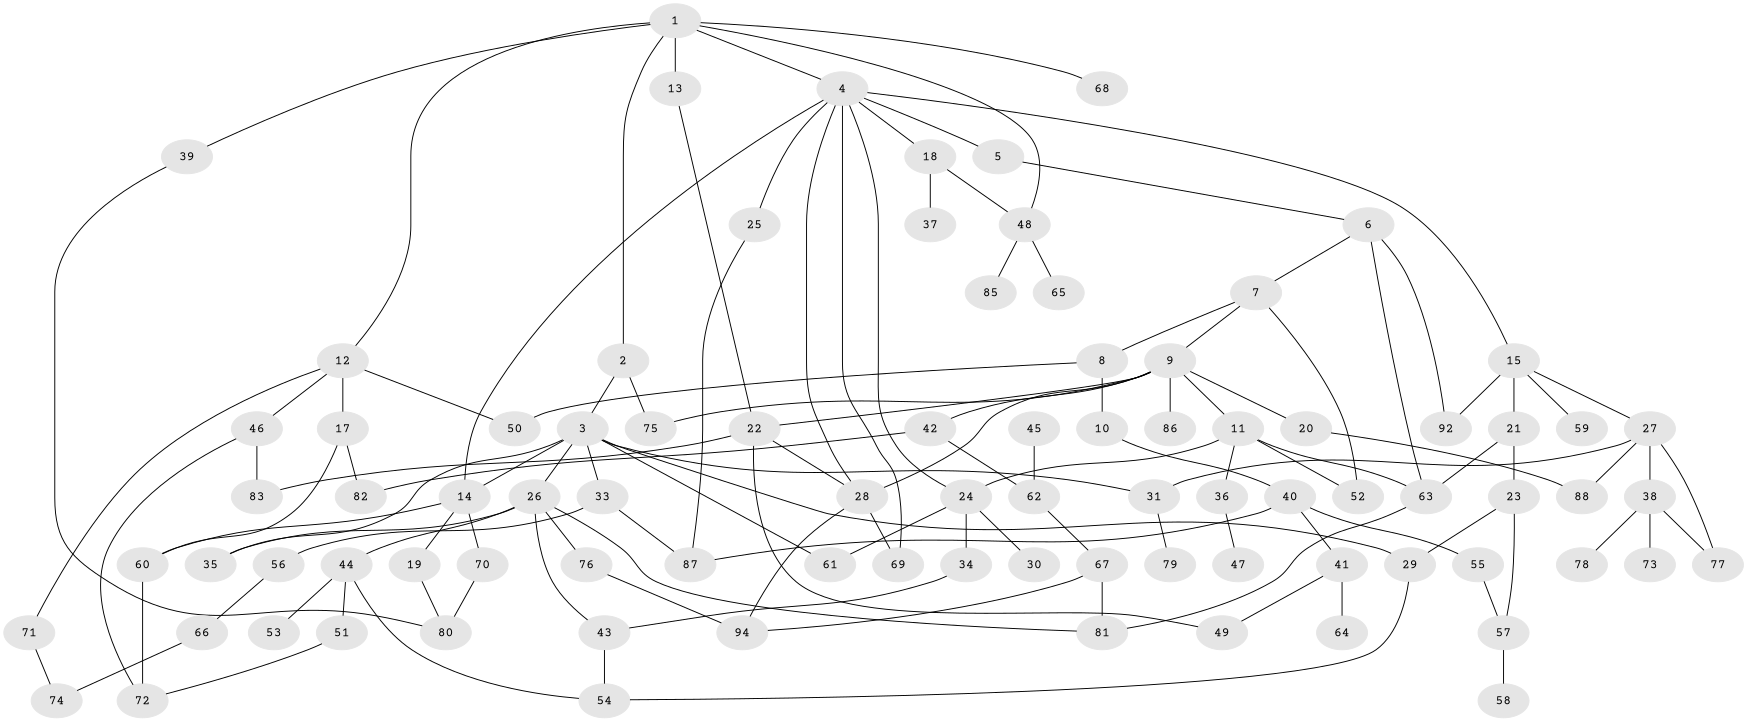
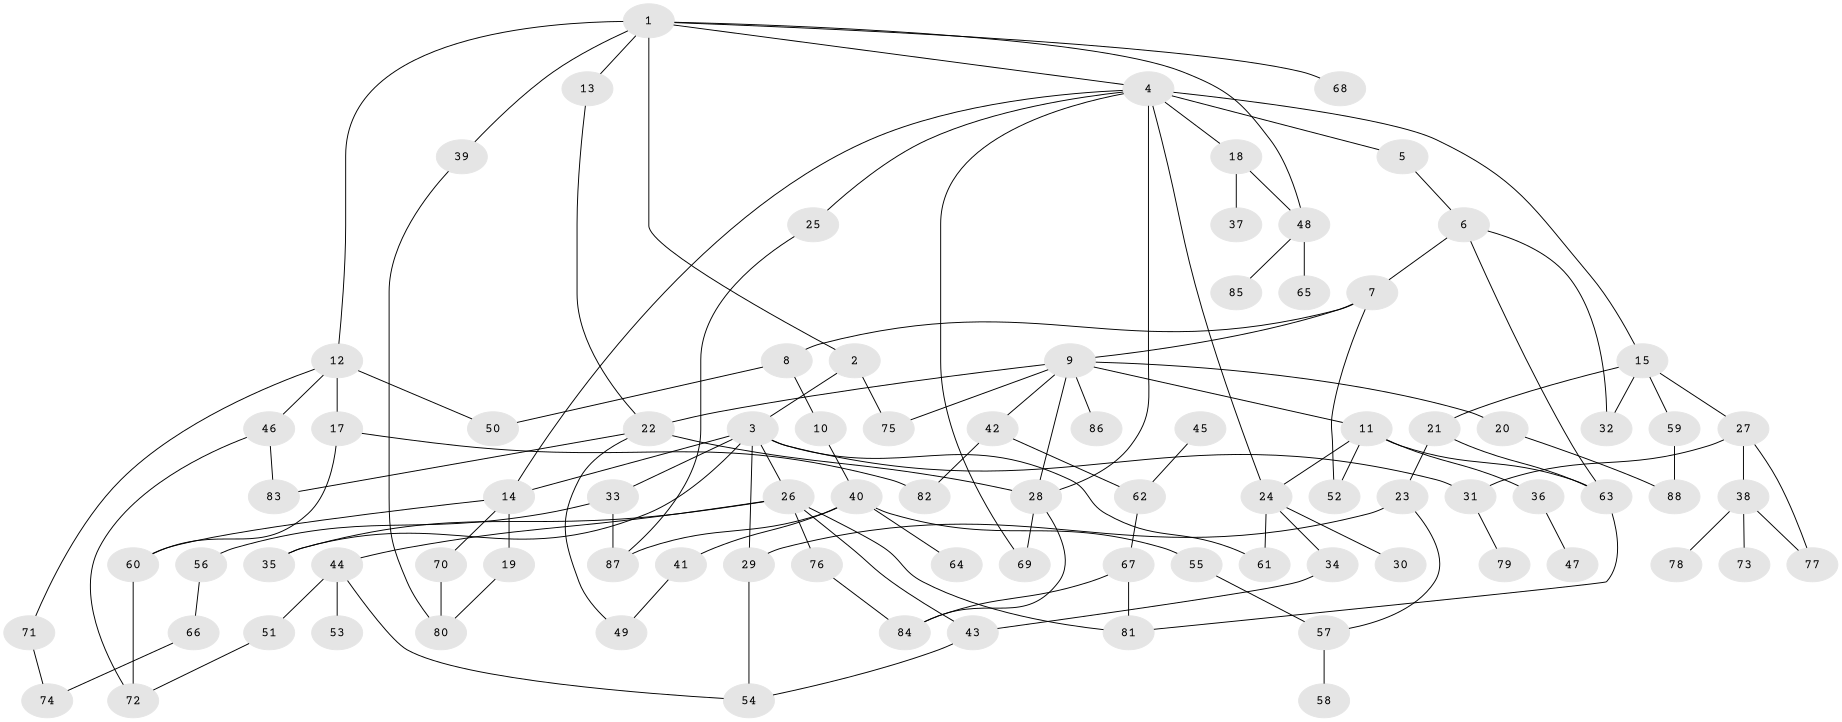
node "92": label "92" -> "32"
edge "27" -- "88": now "59" -- "88"
edge "41" -- "64": now "40" -- "64"
node "94": label "94" -> "84"
